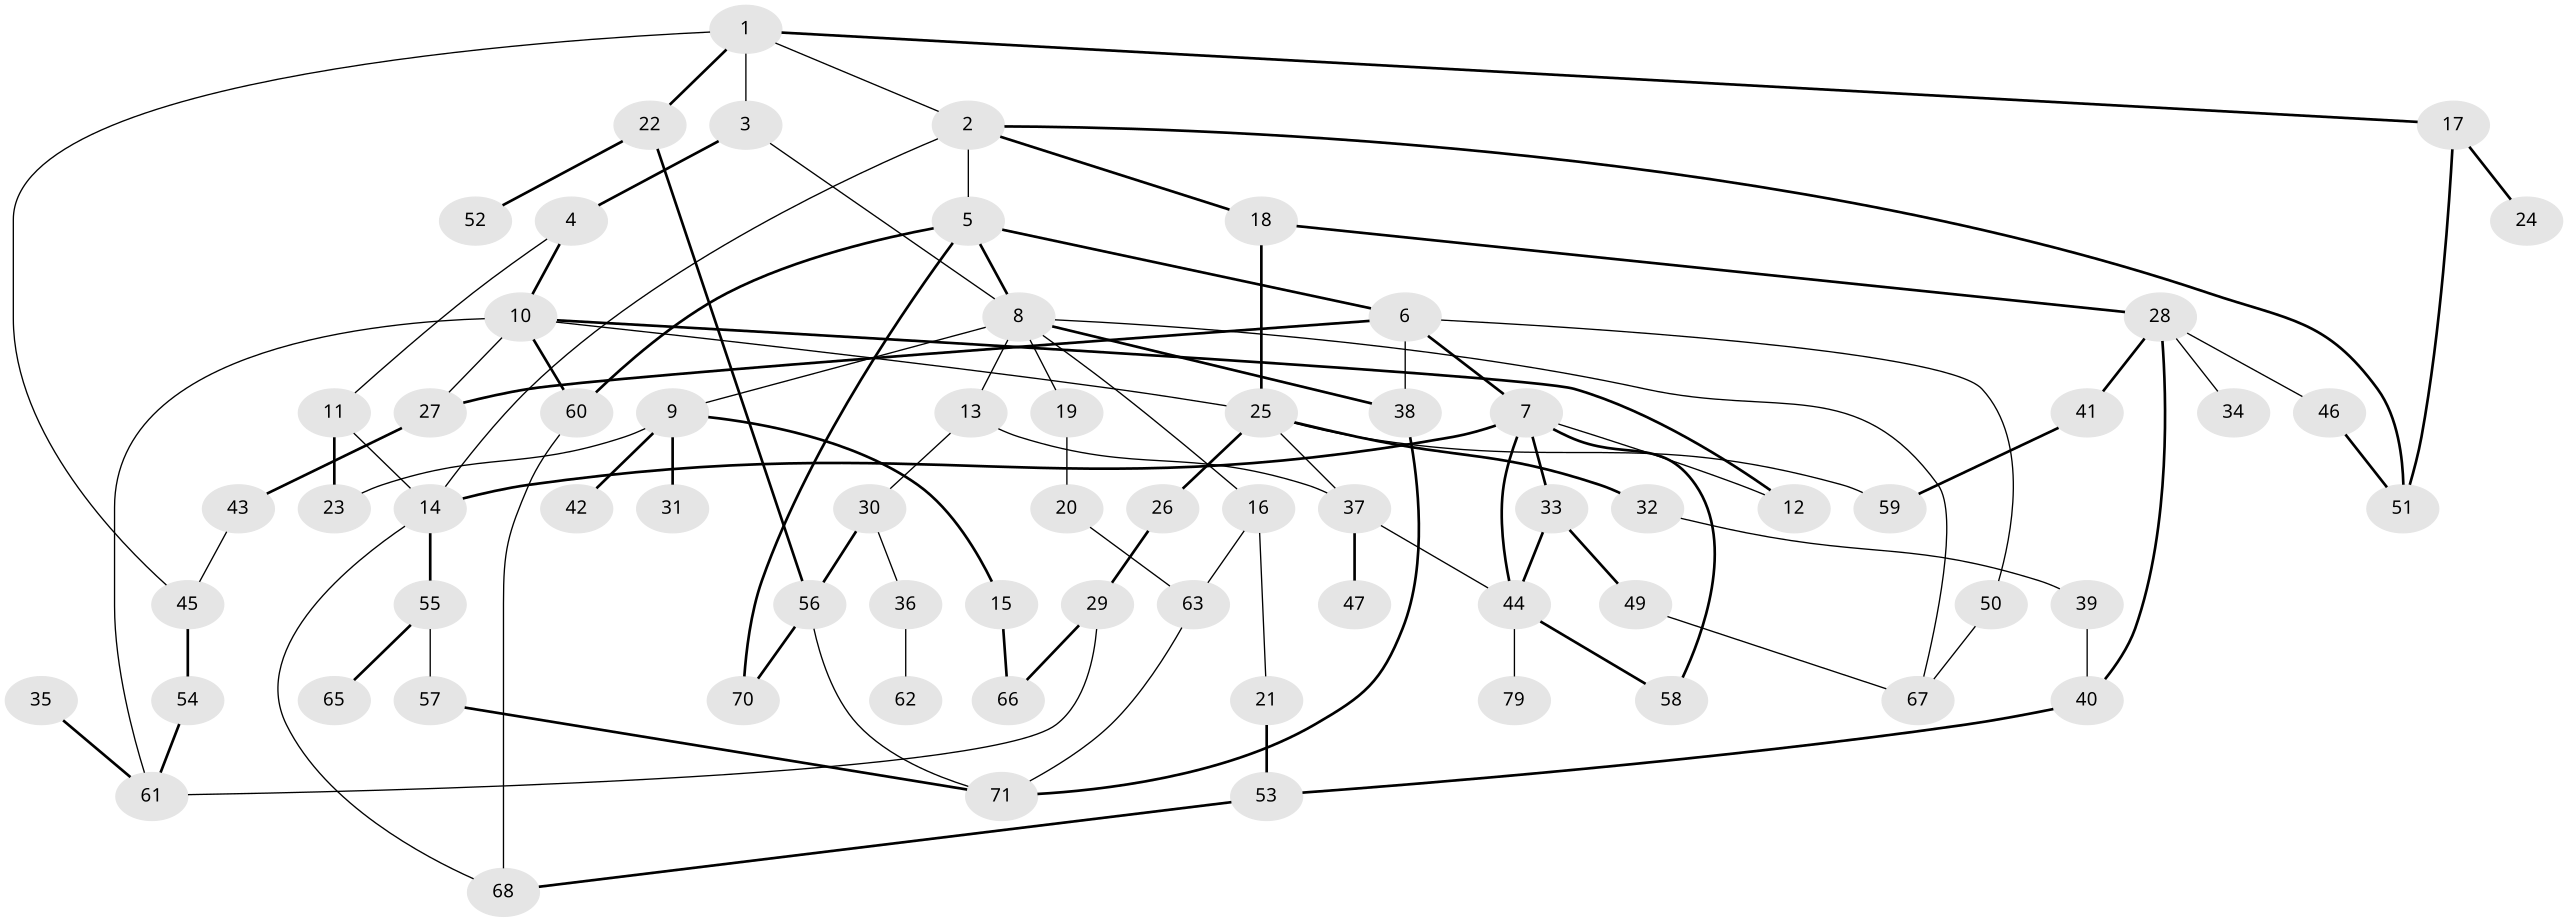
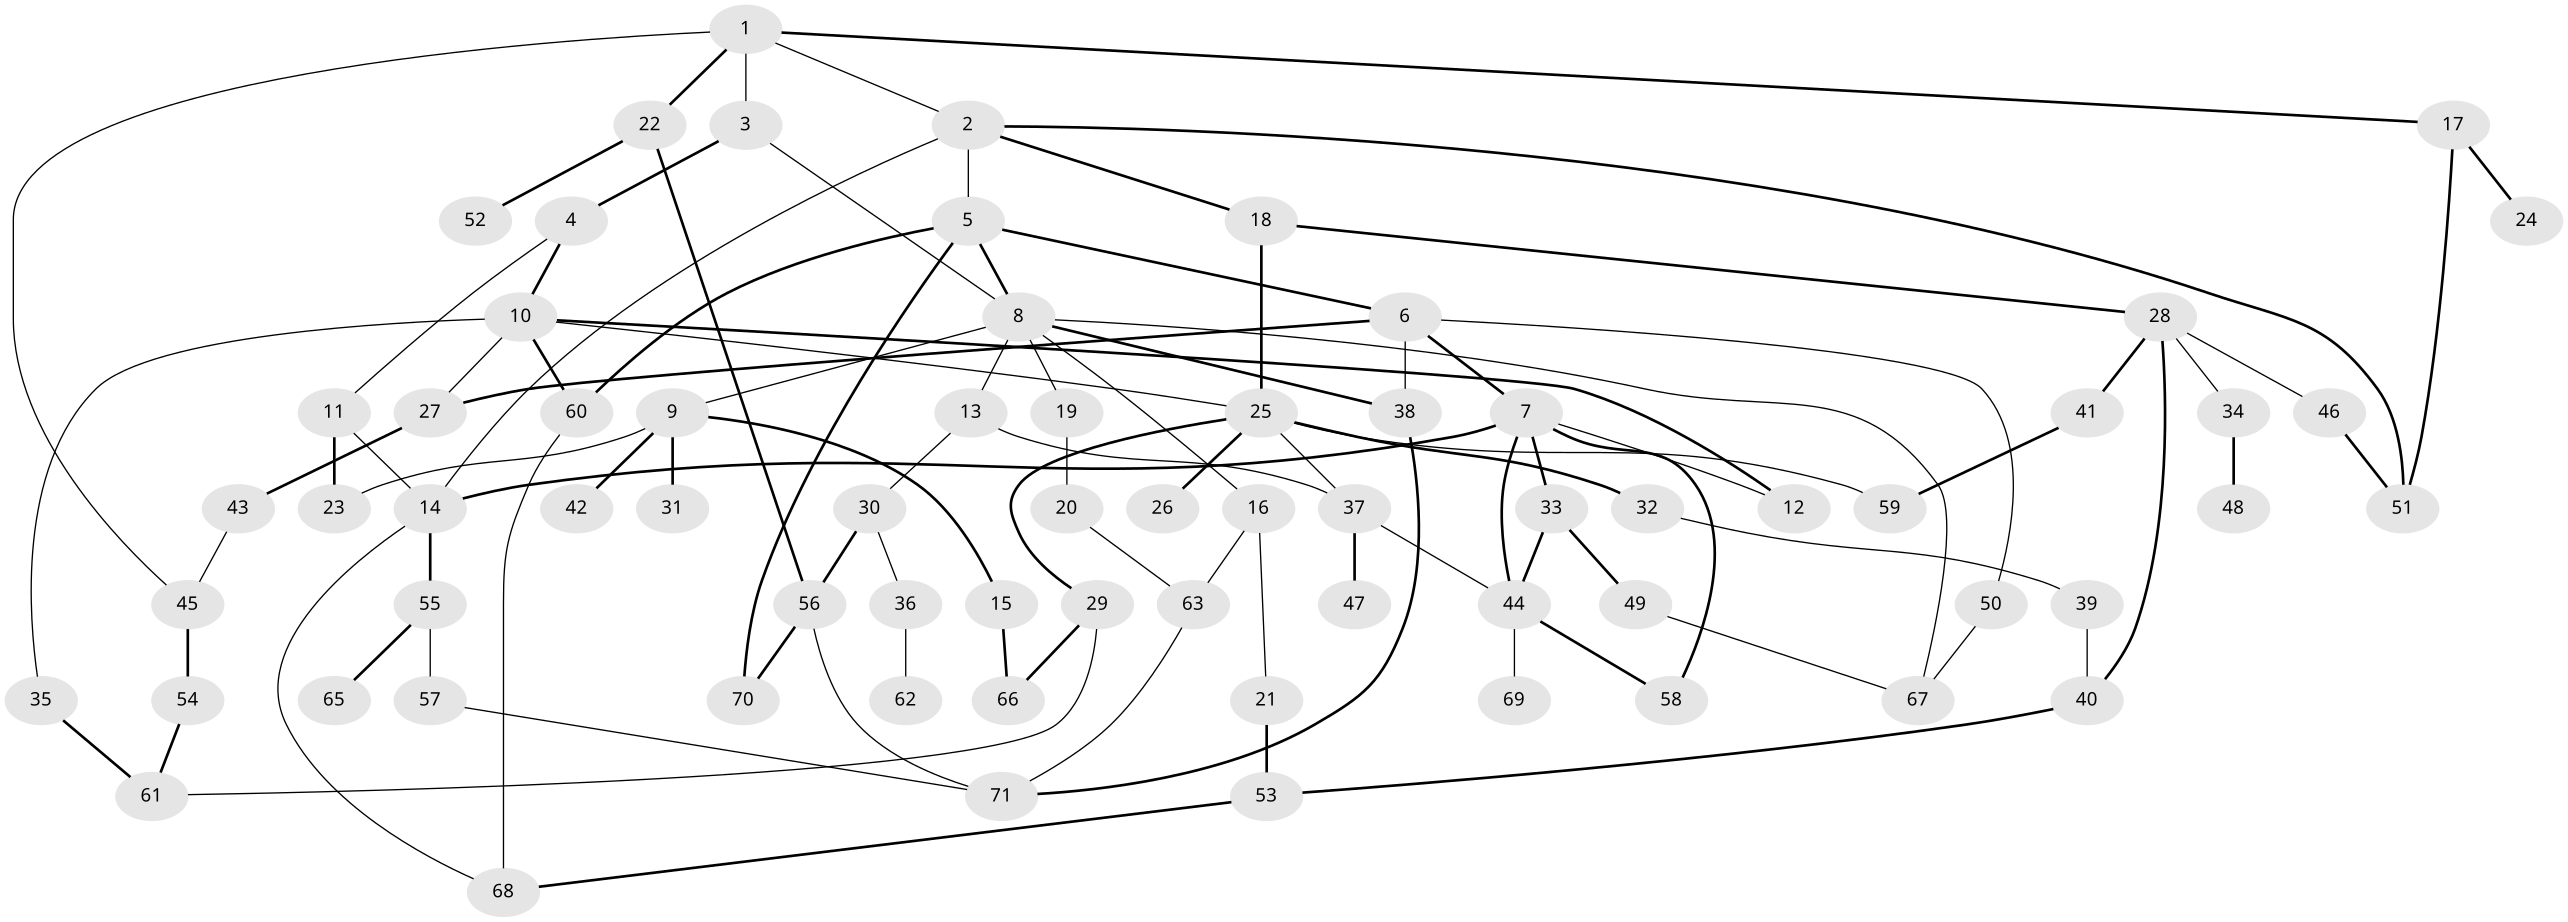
edge "10" -- "61": now "10" -- "35"
node "48": added
edge "26" -- "29": now "25" -- "29"
node "79": label "79" -> "69"
edge "57" -- "71": style bold -> solid
